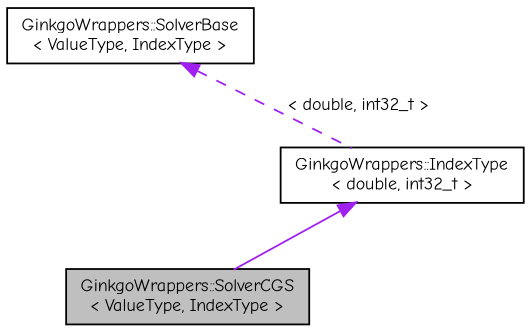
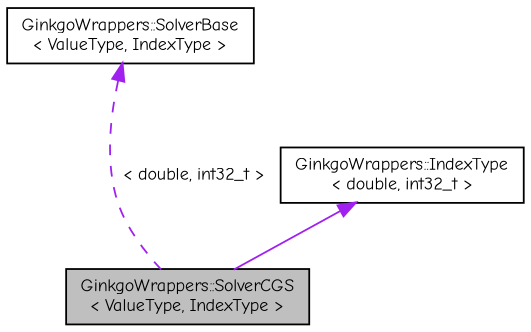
edge "GinkgoWrappers::IndexType < double, int32_t >" -> "GinkgoWrappers::SolverBase < ValueType, IndexType >": now "GinkgoWrappers::SolverCGS < ValueType, IndexType >" -> "GinkgoWrappers::SolverBase < ValueType, IndexType >"
